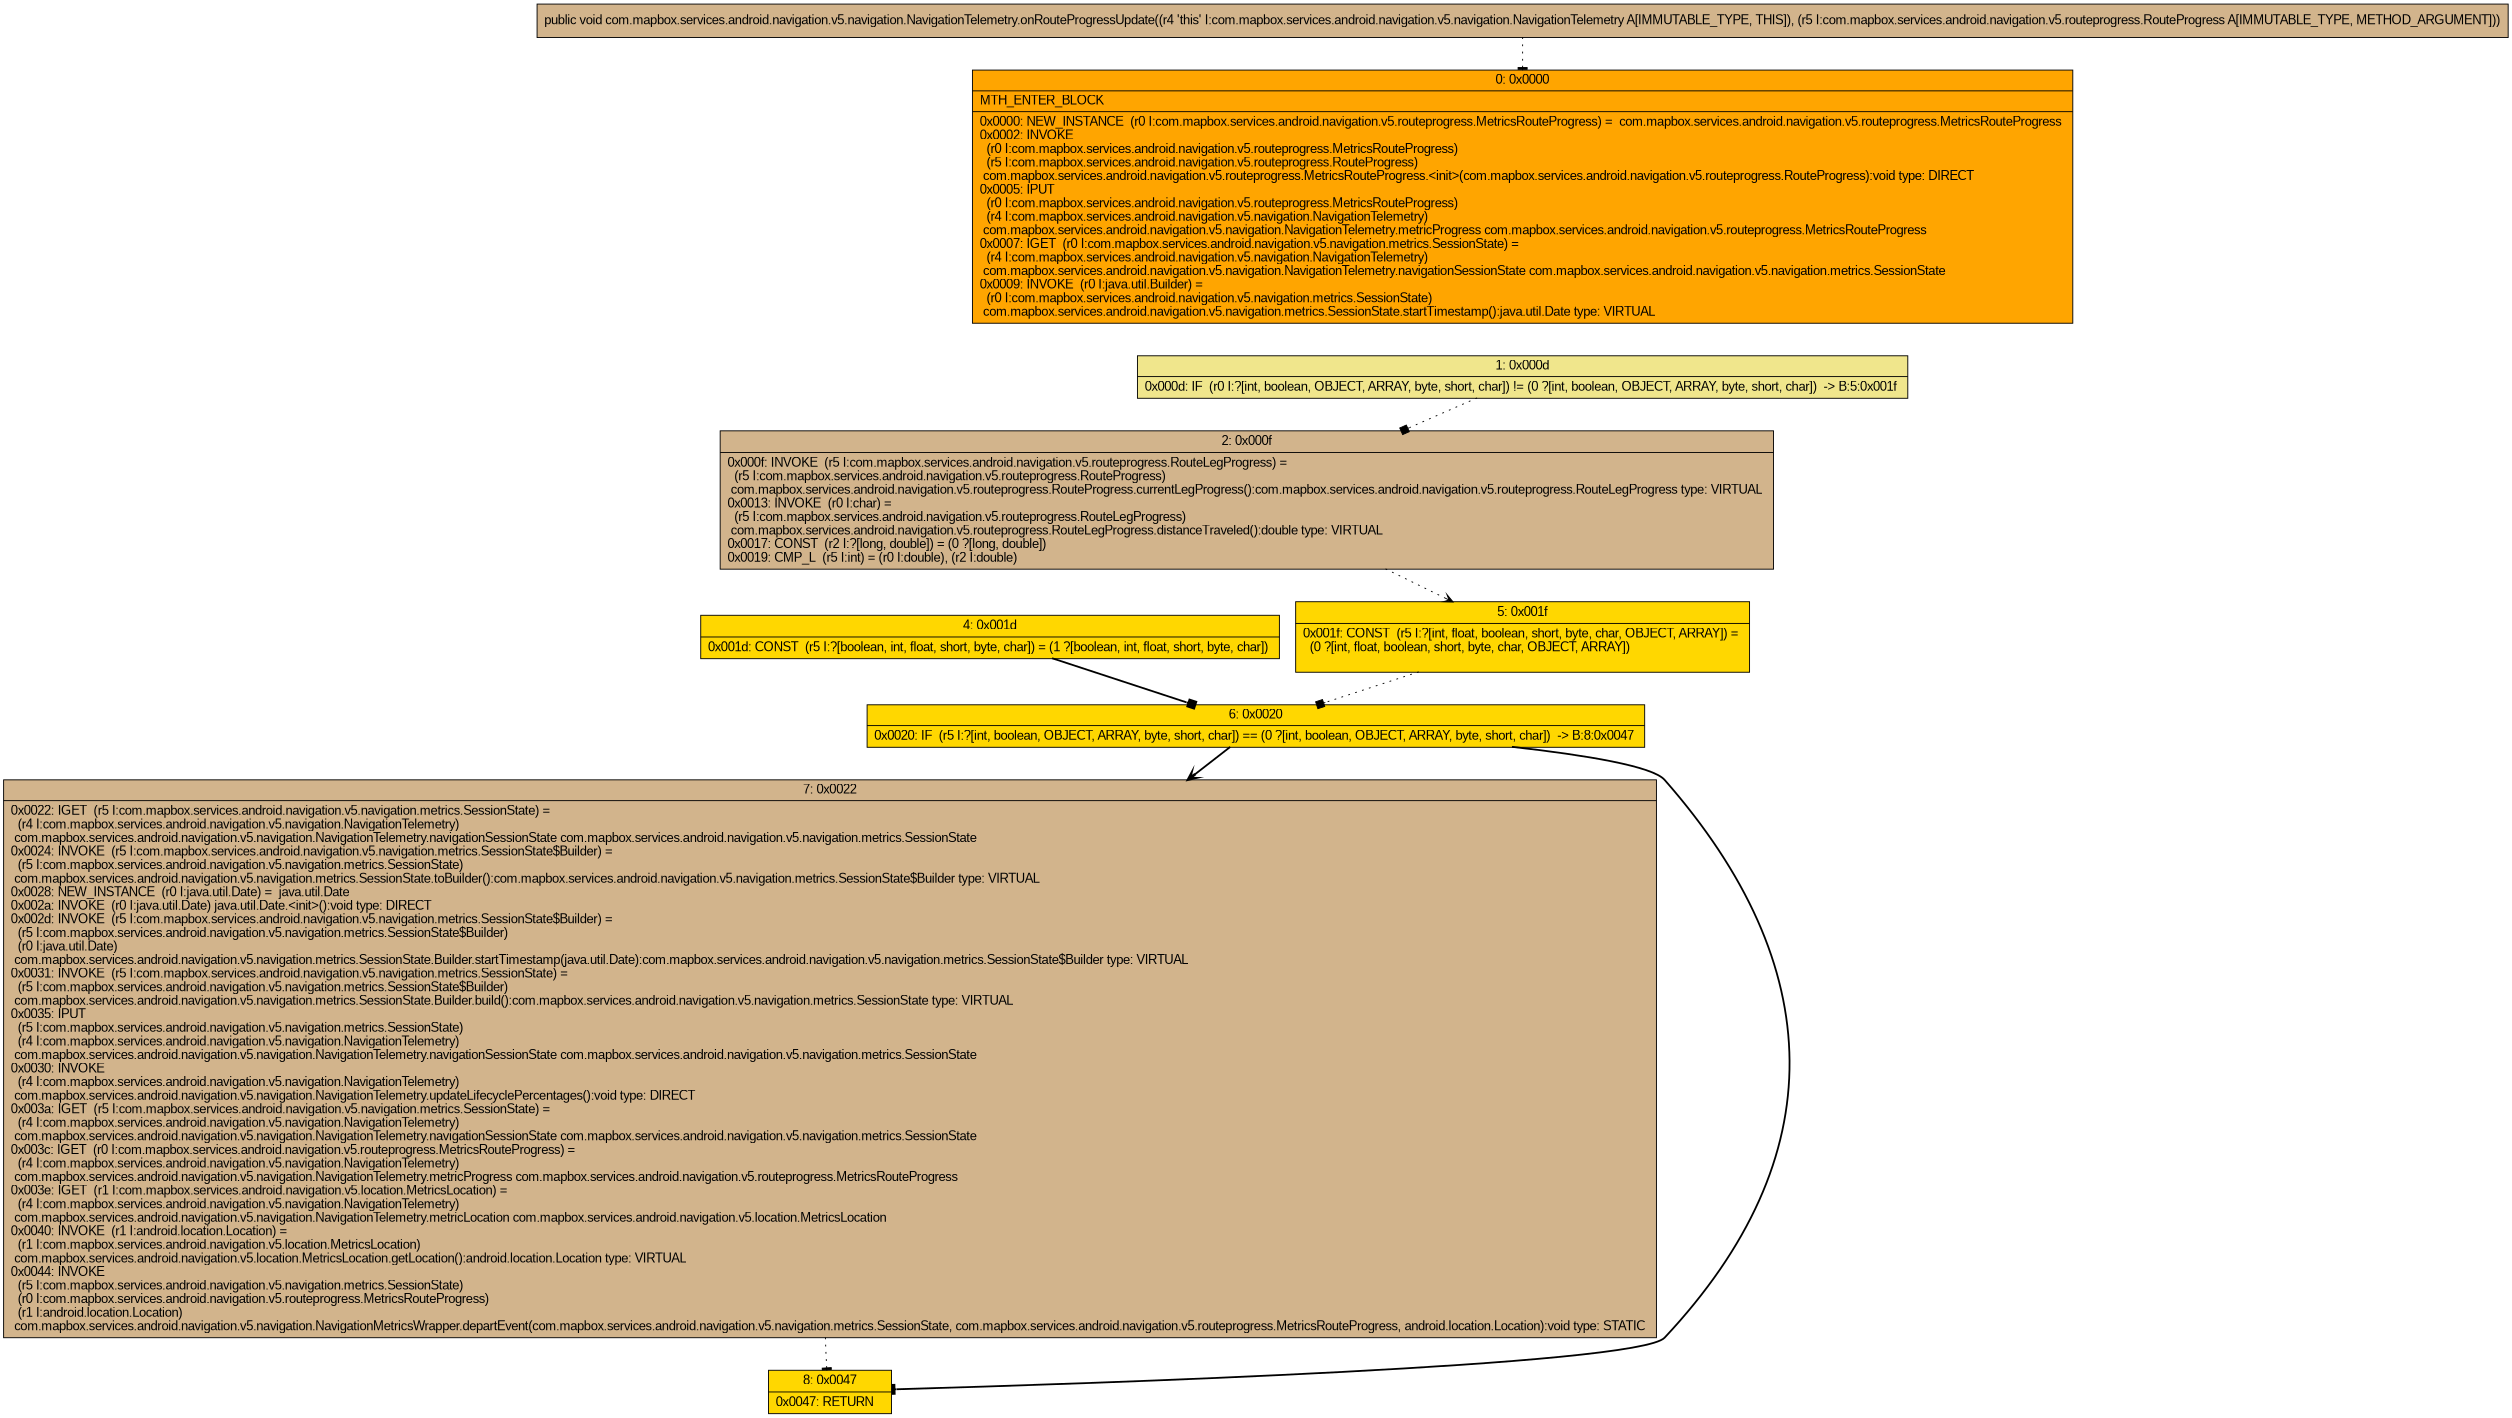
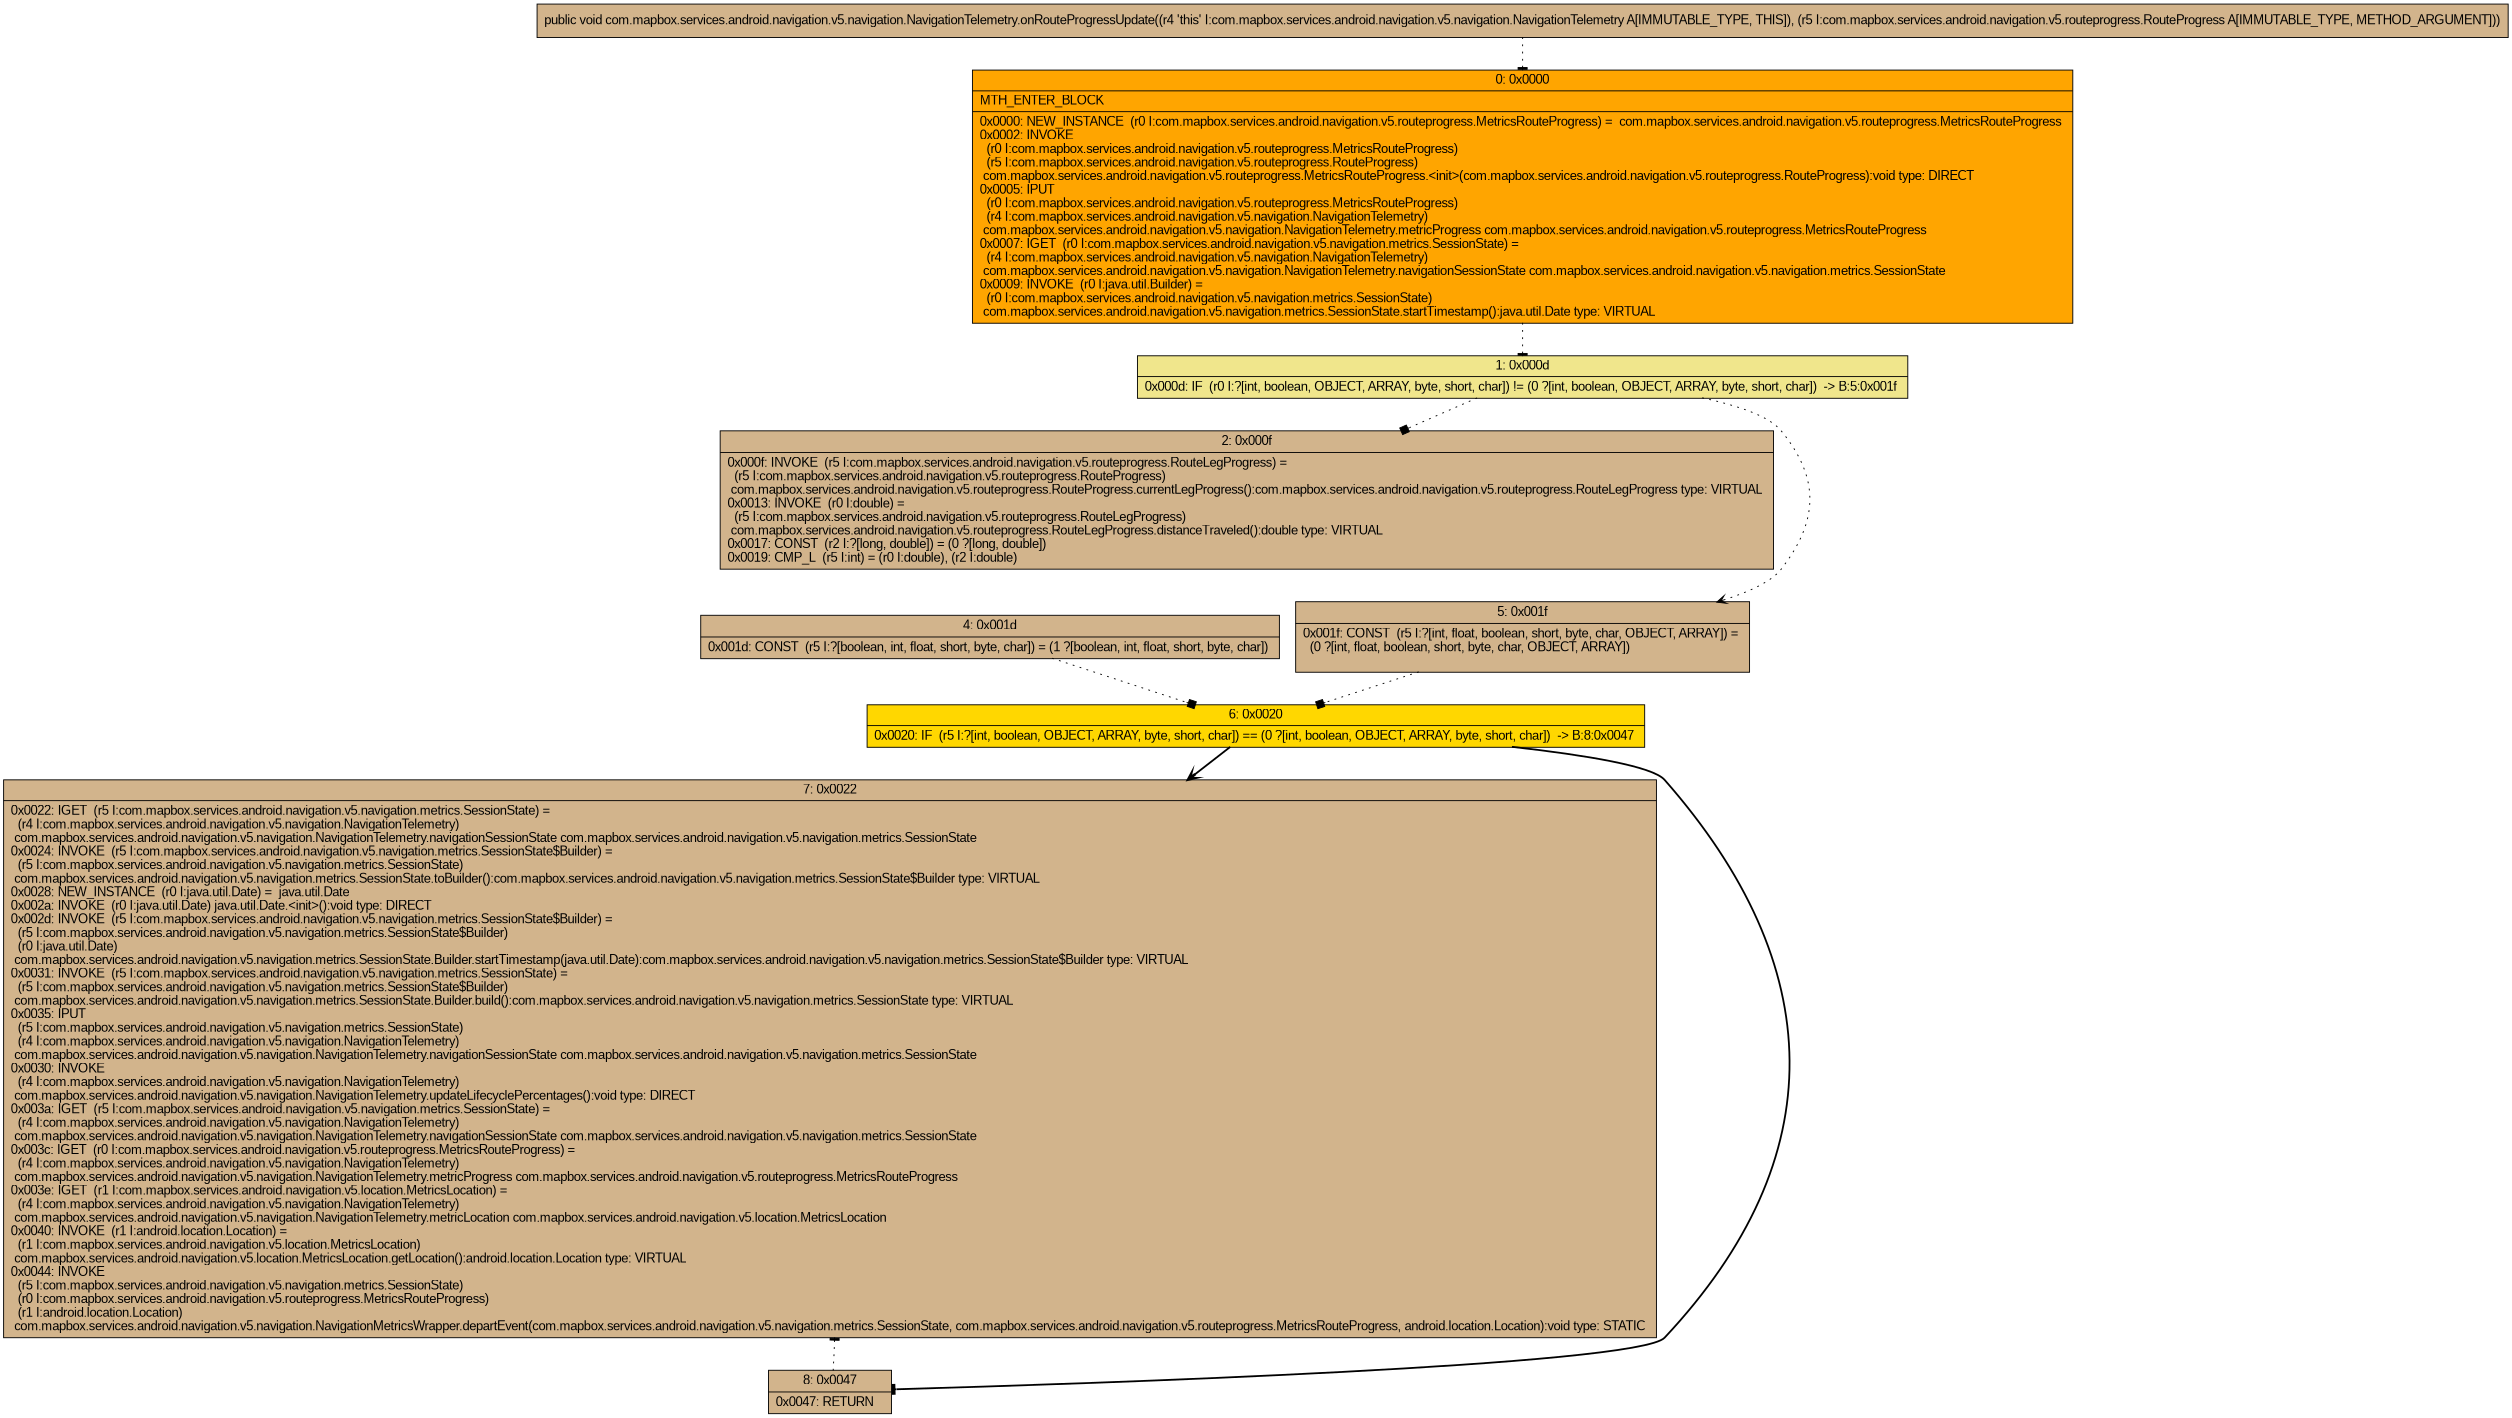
edge "0: 0x0000" -> "1: 0x000d": added
node "2: 0x000f": text "0x0013: INVOKE  (r0 I:char) =" -> "0x0013: INVOKE  (r0 I:double) ="
edge "2: 0x000f" -> "5: 0x001f": now "1: 0x000d" -> "5: 0x001f"
node "4: 0x001d": fillcolor gold -> tan
node "5: 0x001f": fillcolor gold -> tan
edge "4: 0x001d" -> "6: 0x0020": style bold -> dotted
edge "7: 0x0022" -> "8: 0x0047": reversed
node "8: 0x0047": fillcolor gold -> tan
